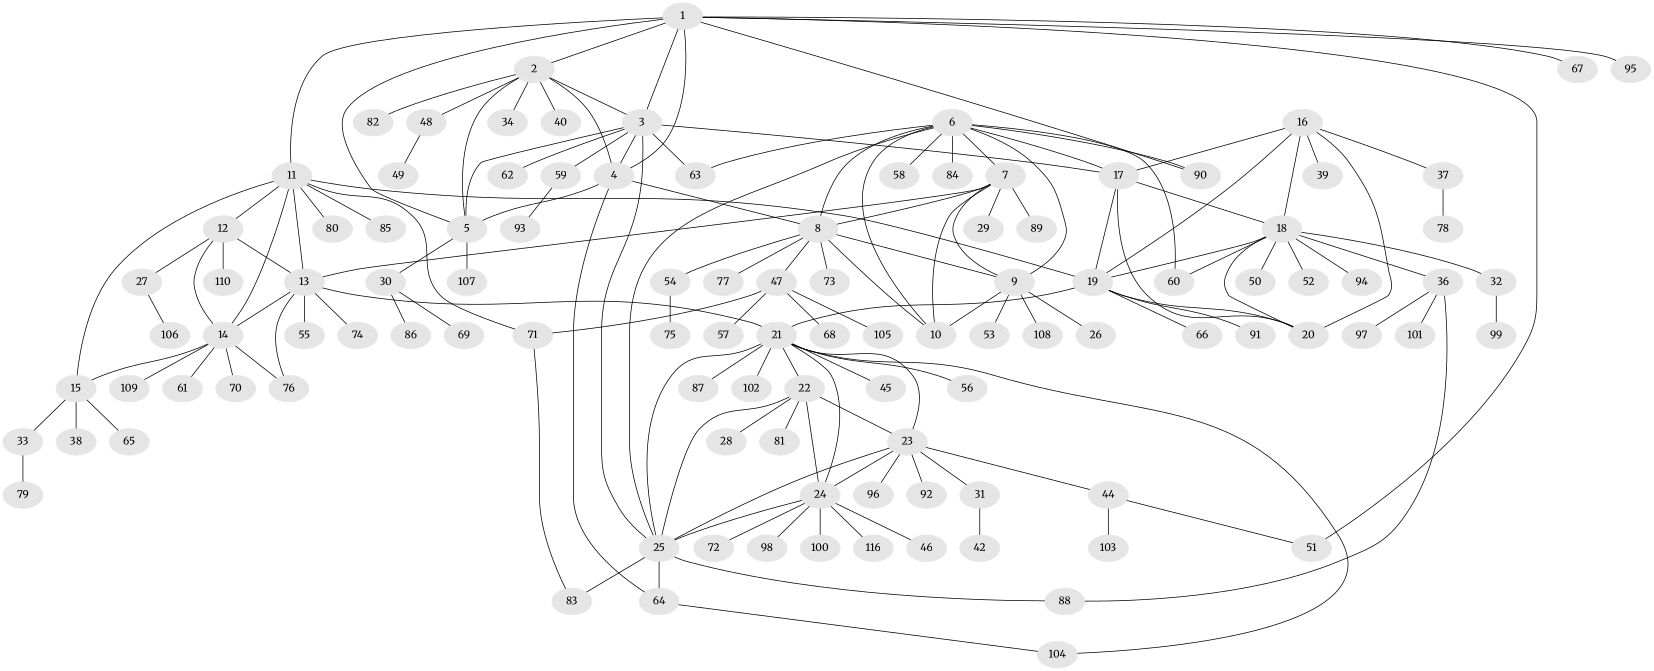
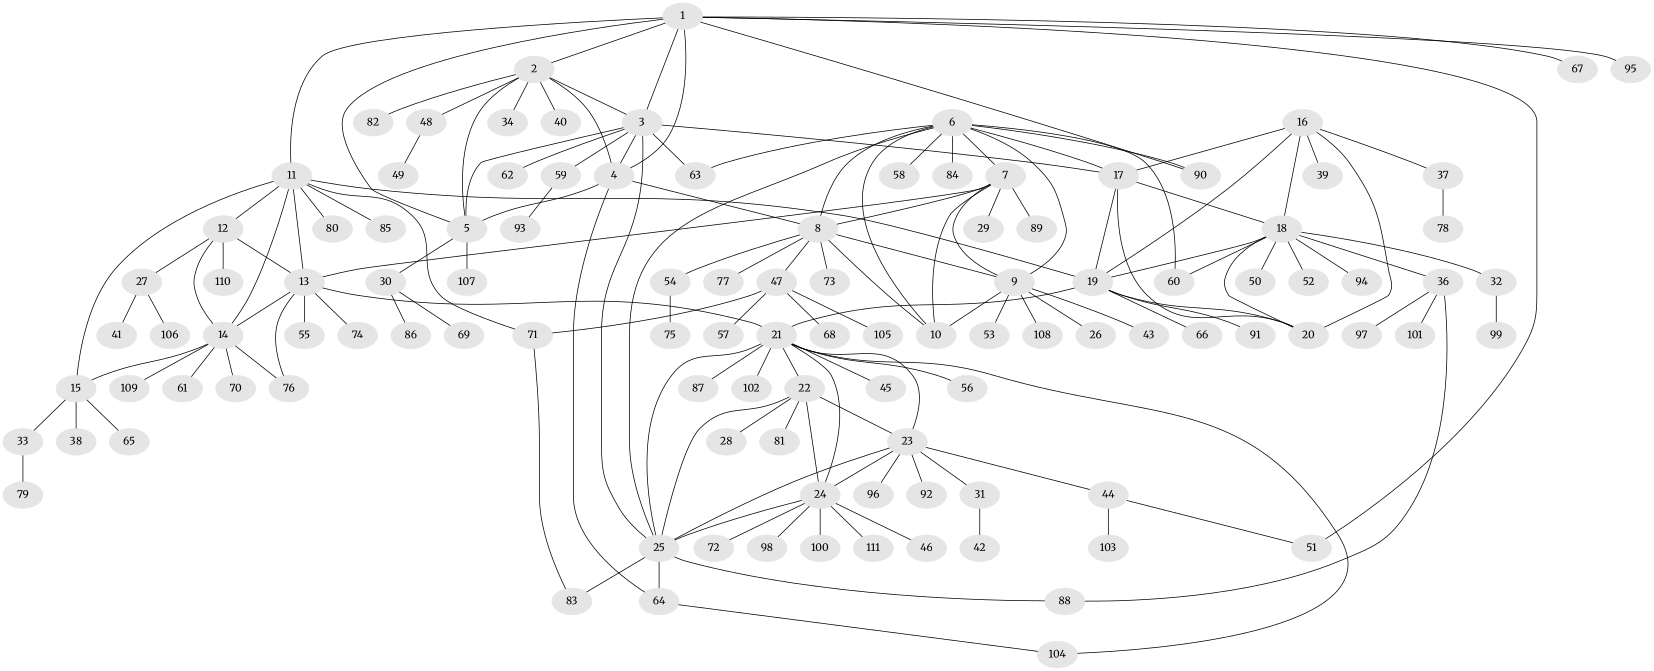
node "41": added
node "43": added
node "116": label "116" -> "111"
